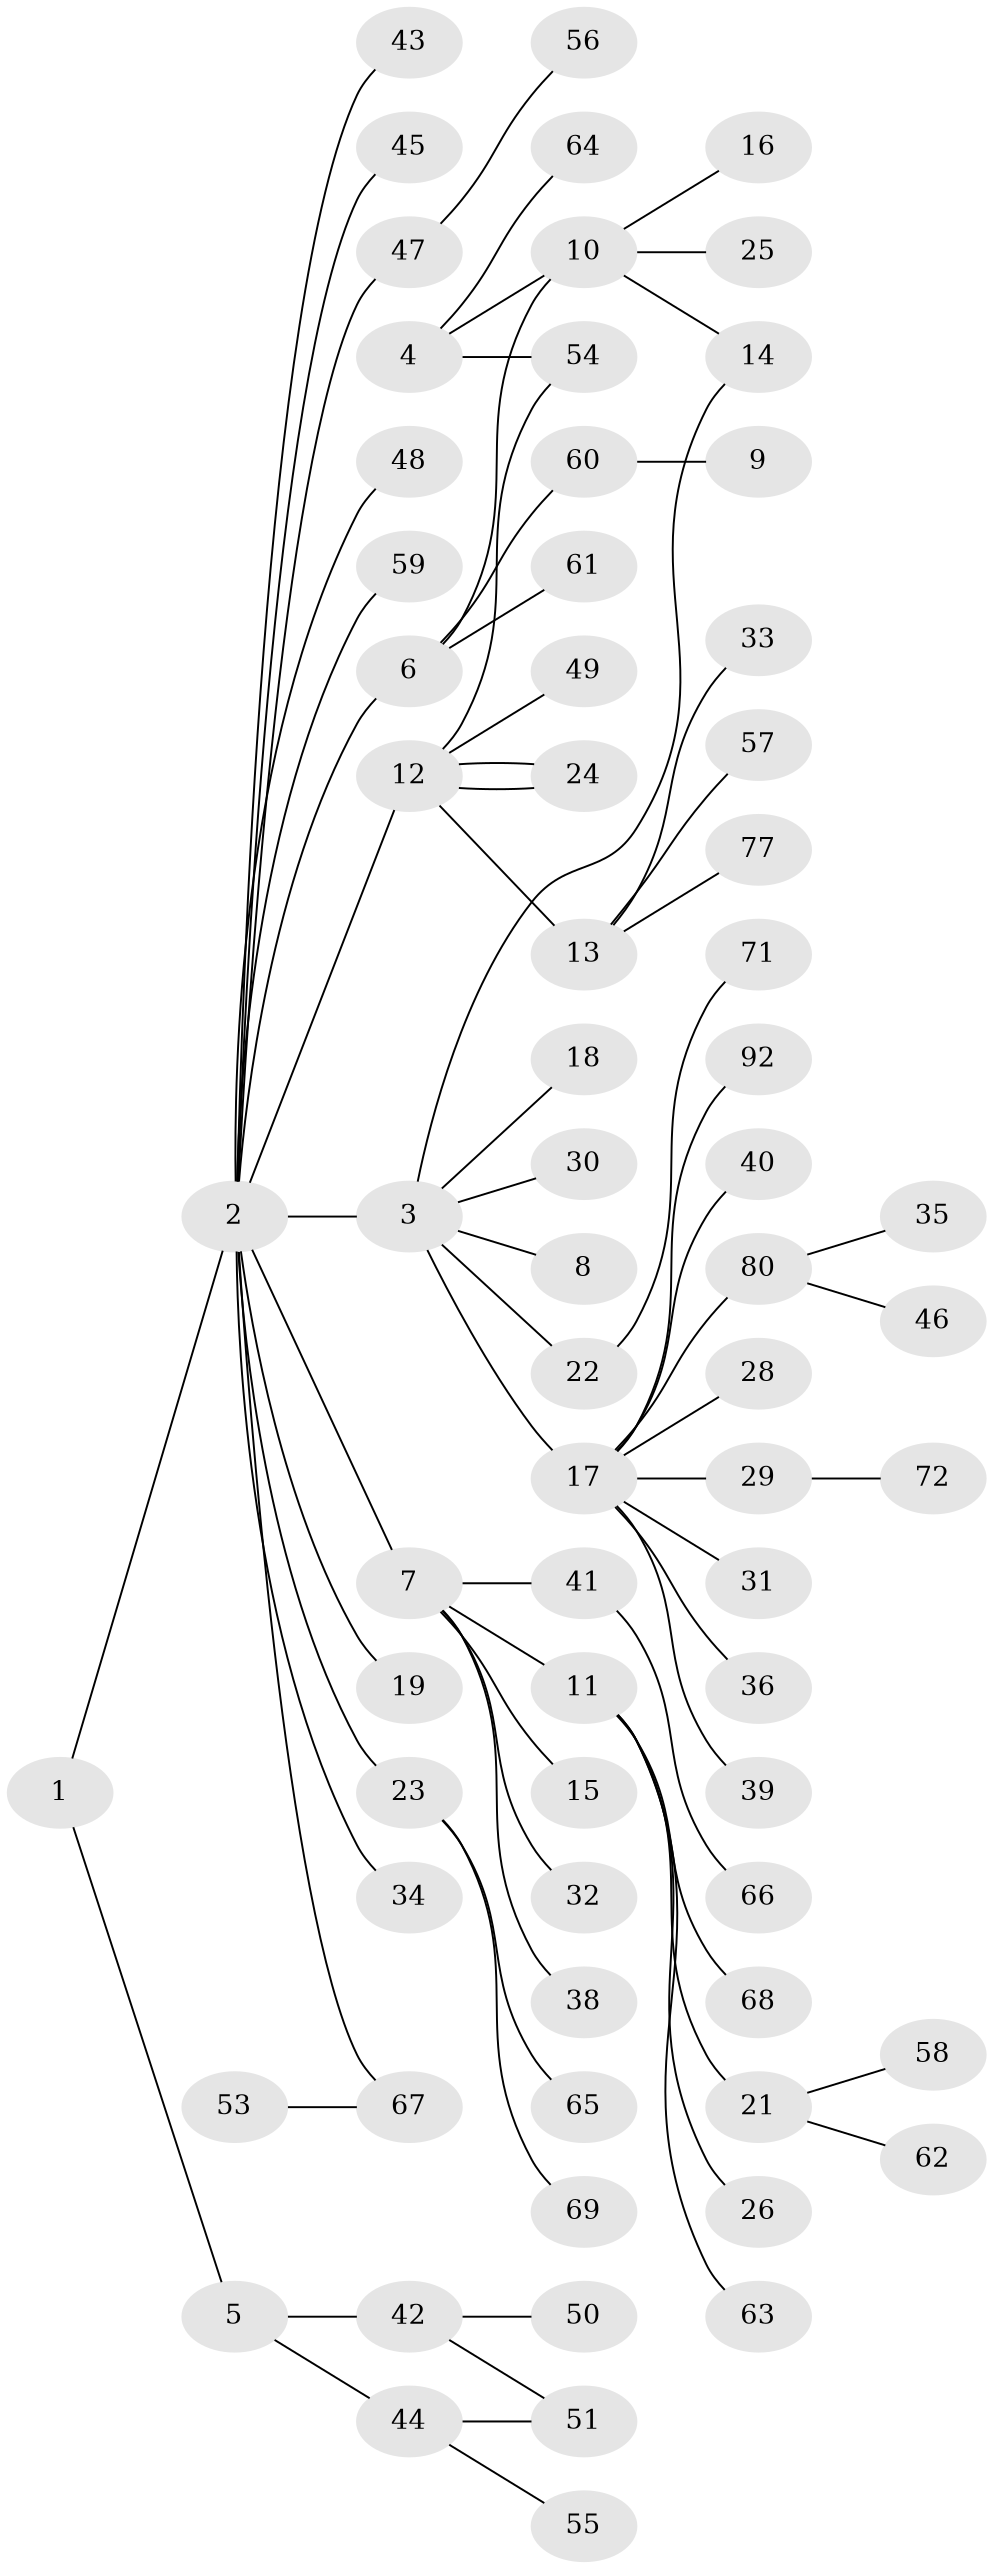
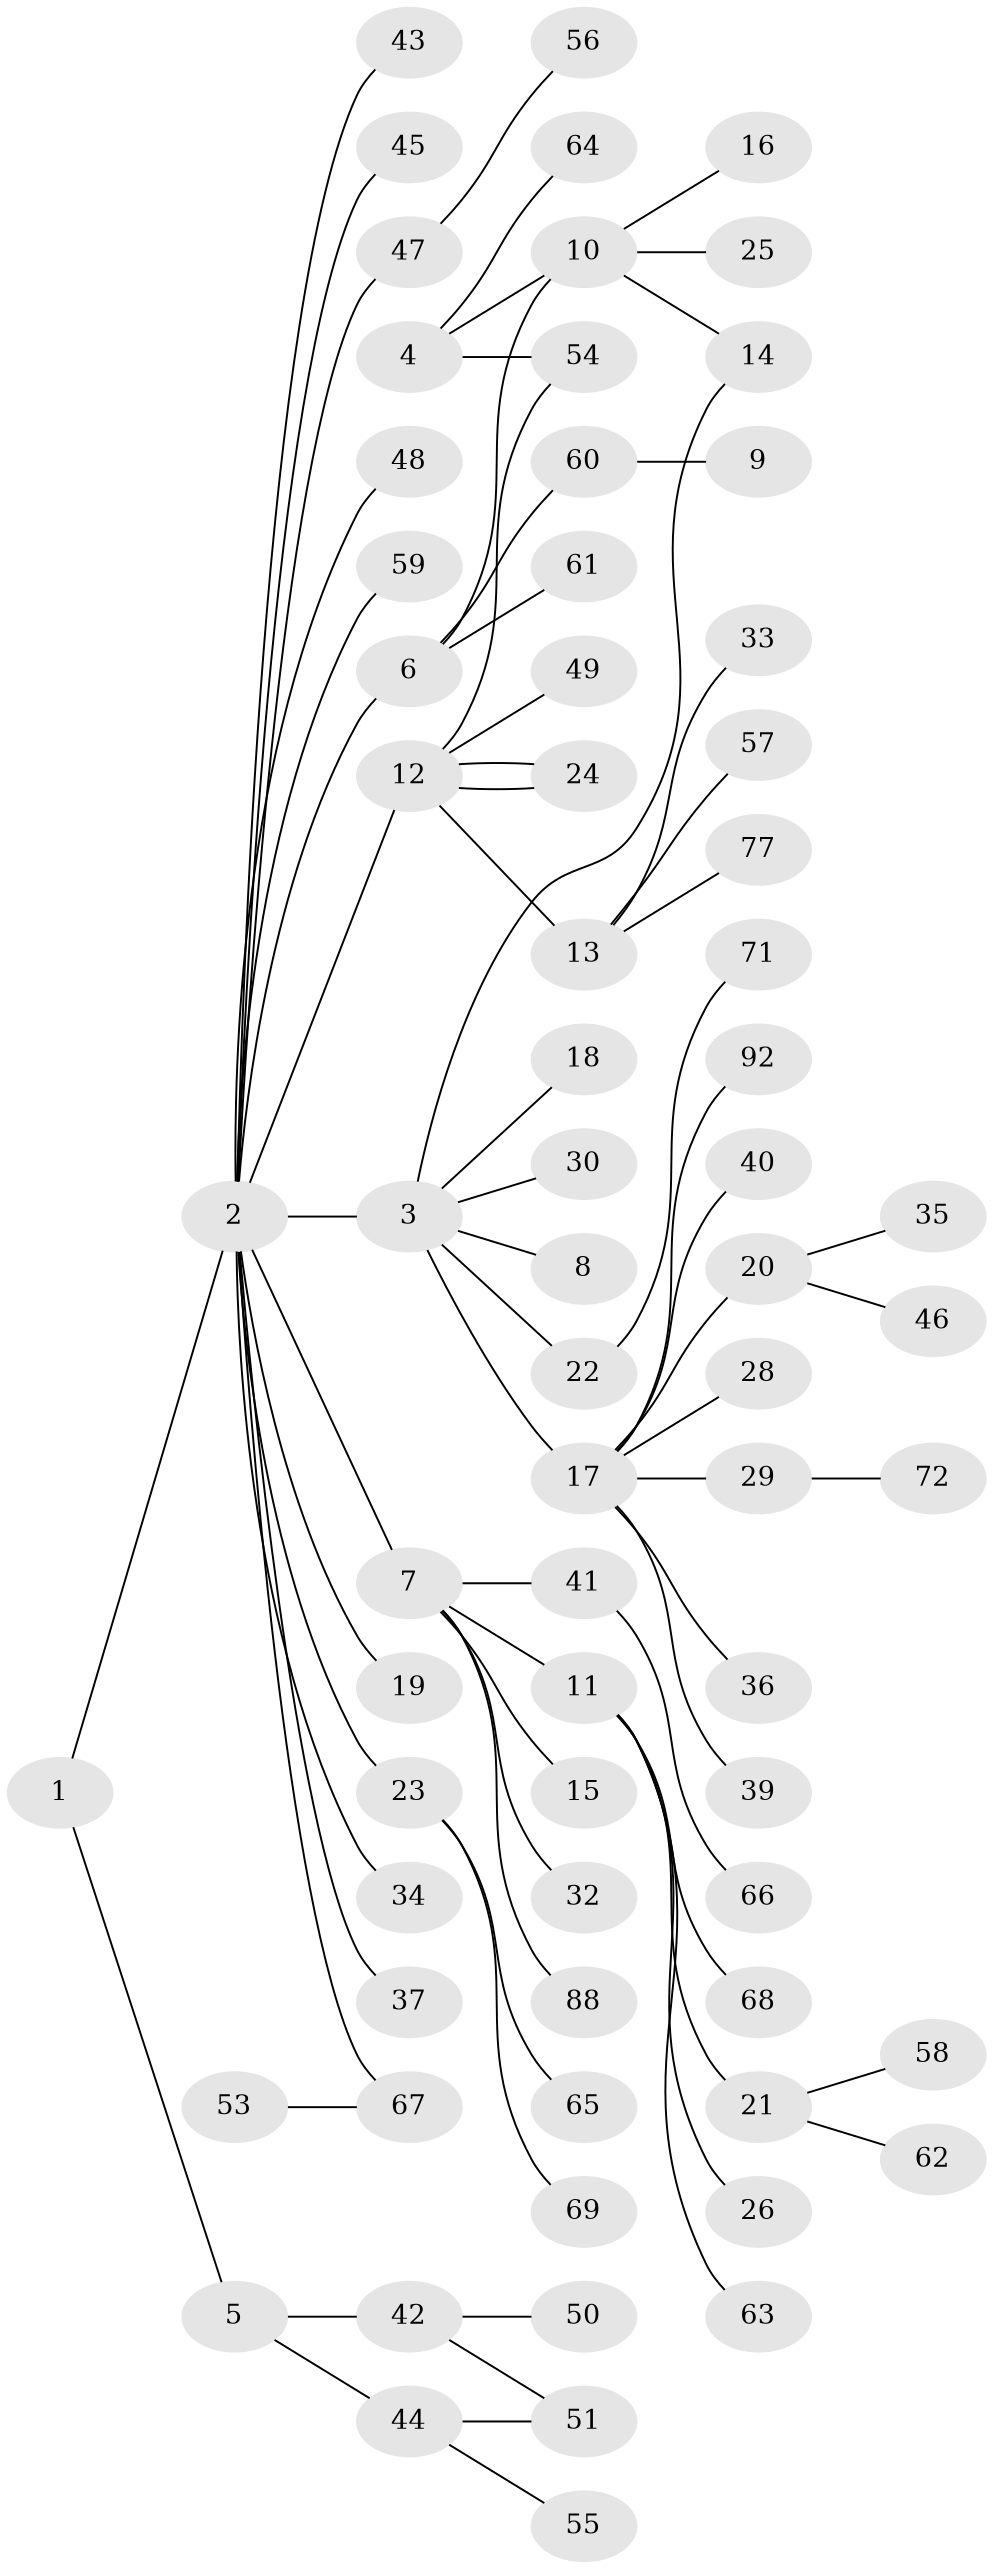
node "80": label "80" -> "20"
node "31": removed
node "37": added
node "38": label "38" -> "88"
